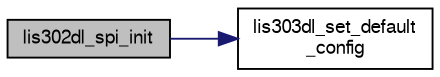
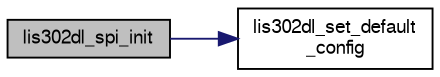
node "lis303dl_set_default _config": label "lis303dl_set_default _config" -> "lis302dl_set_default _config"
